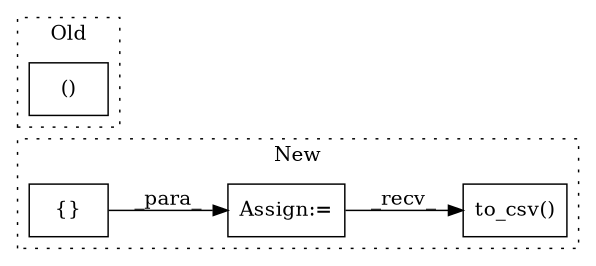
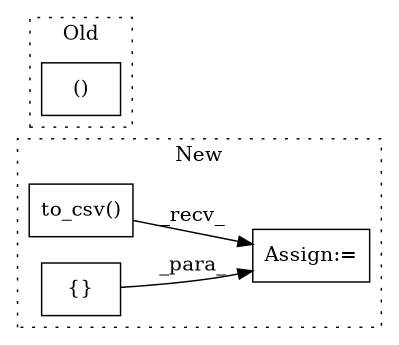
edge "Assign:=" -> "to_csv()": reversed
